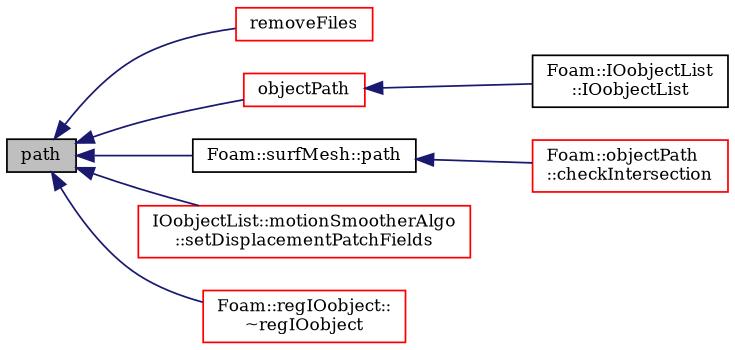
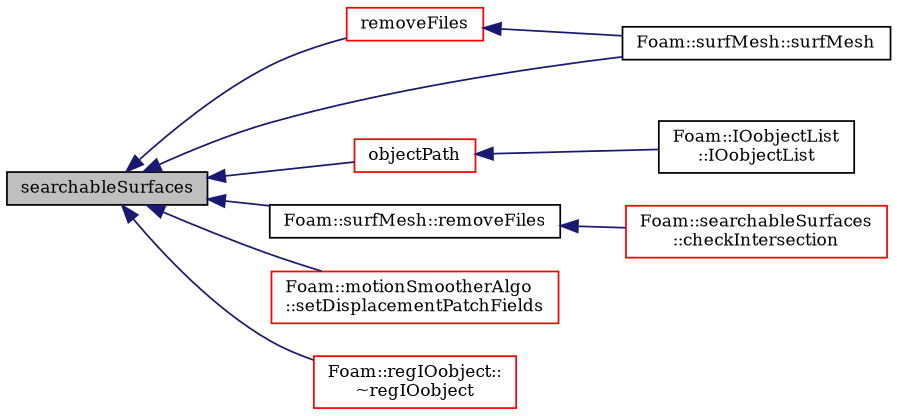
node "Foam::surfMesh::surfMesh": added
node "path": label "path" -> "searchableSurfaces"
node "Foam::surfMesh::path": label "Foam::surfMesh::path" -> "Foam::surfMesh::removeFiles"
node "Foam::objectPath ::checkIntersection": label "Foam::objectPath ::checkIntersection" -> "Foam::searchableSurfaces ::checkIntersection"
node "IOobjectList::motionSmootherAlgo ::setDisplacementPatchFields": label "IOobjectList::motionSmootherAlgo ::setDisplacementPatchFields" -> "Foam::motionSmootherAlgo ::setDisplacementPatchFields"
